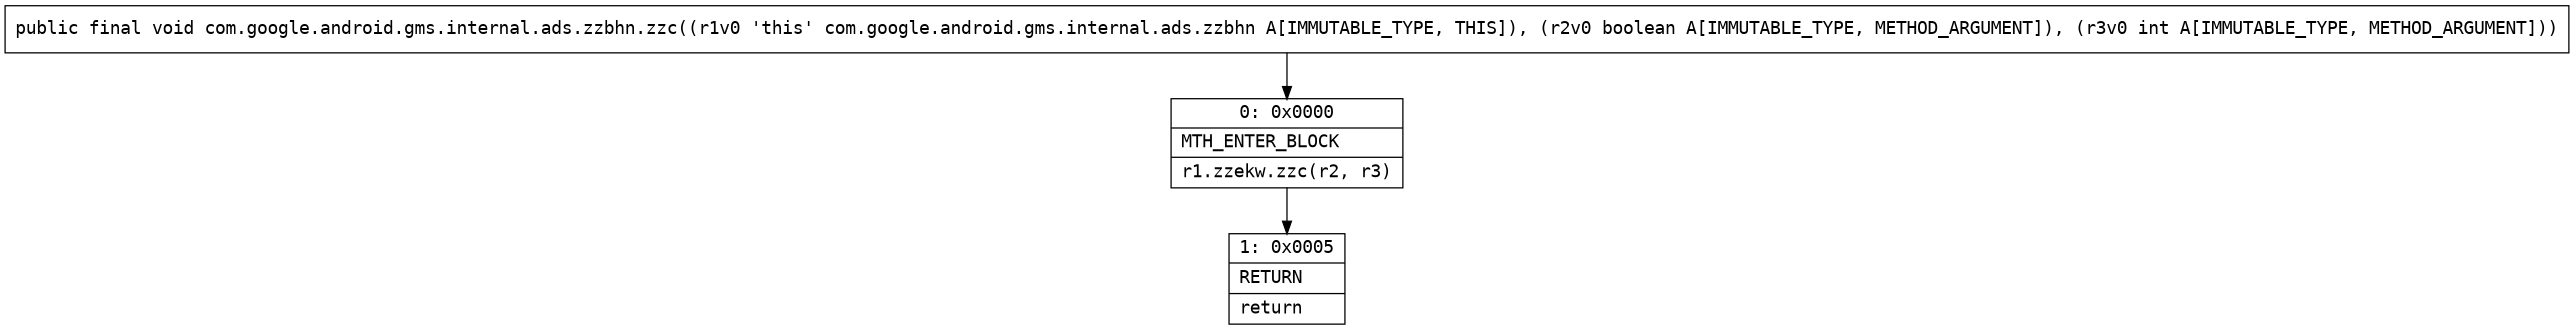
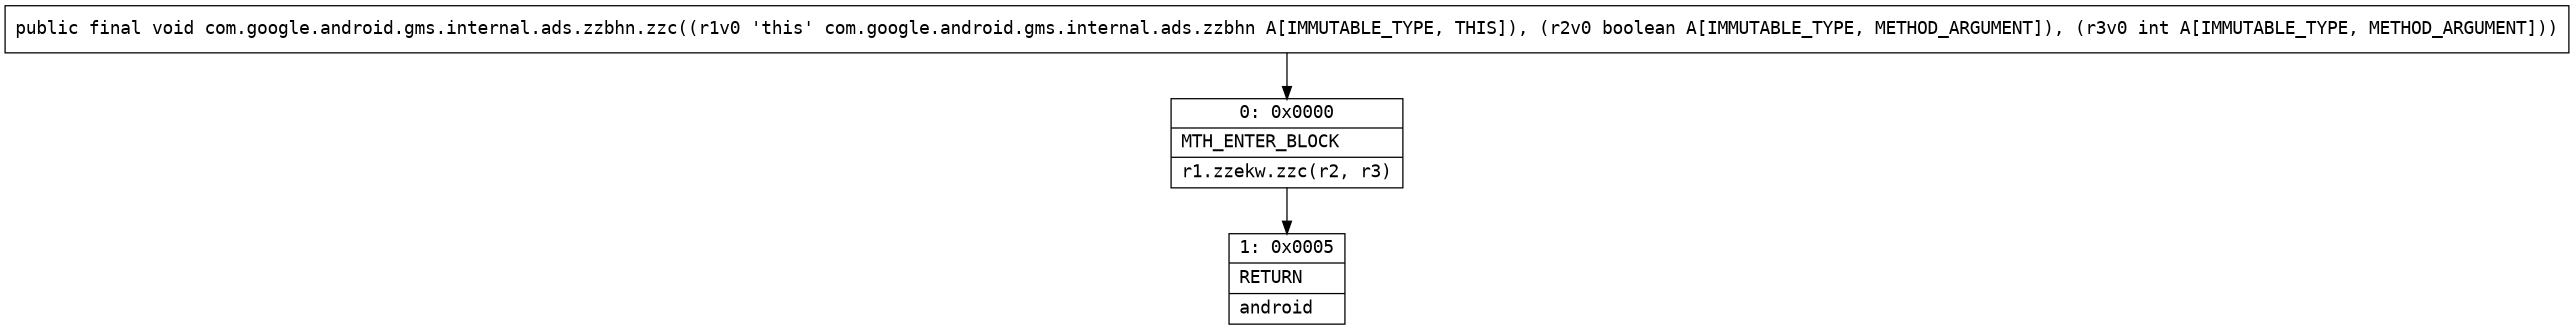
node "1: 0x0005": text "return" -> "android"
